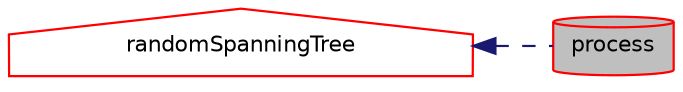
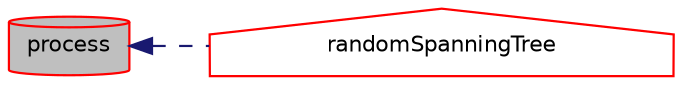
edge "process" -> "randomSpanningTree": reversed
